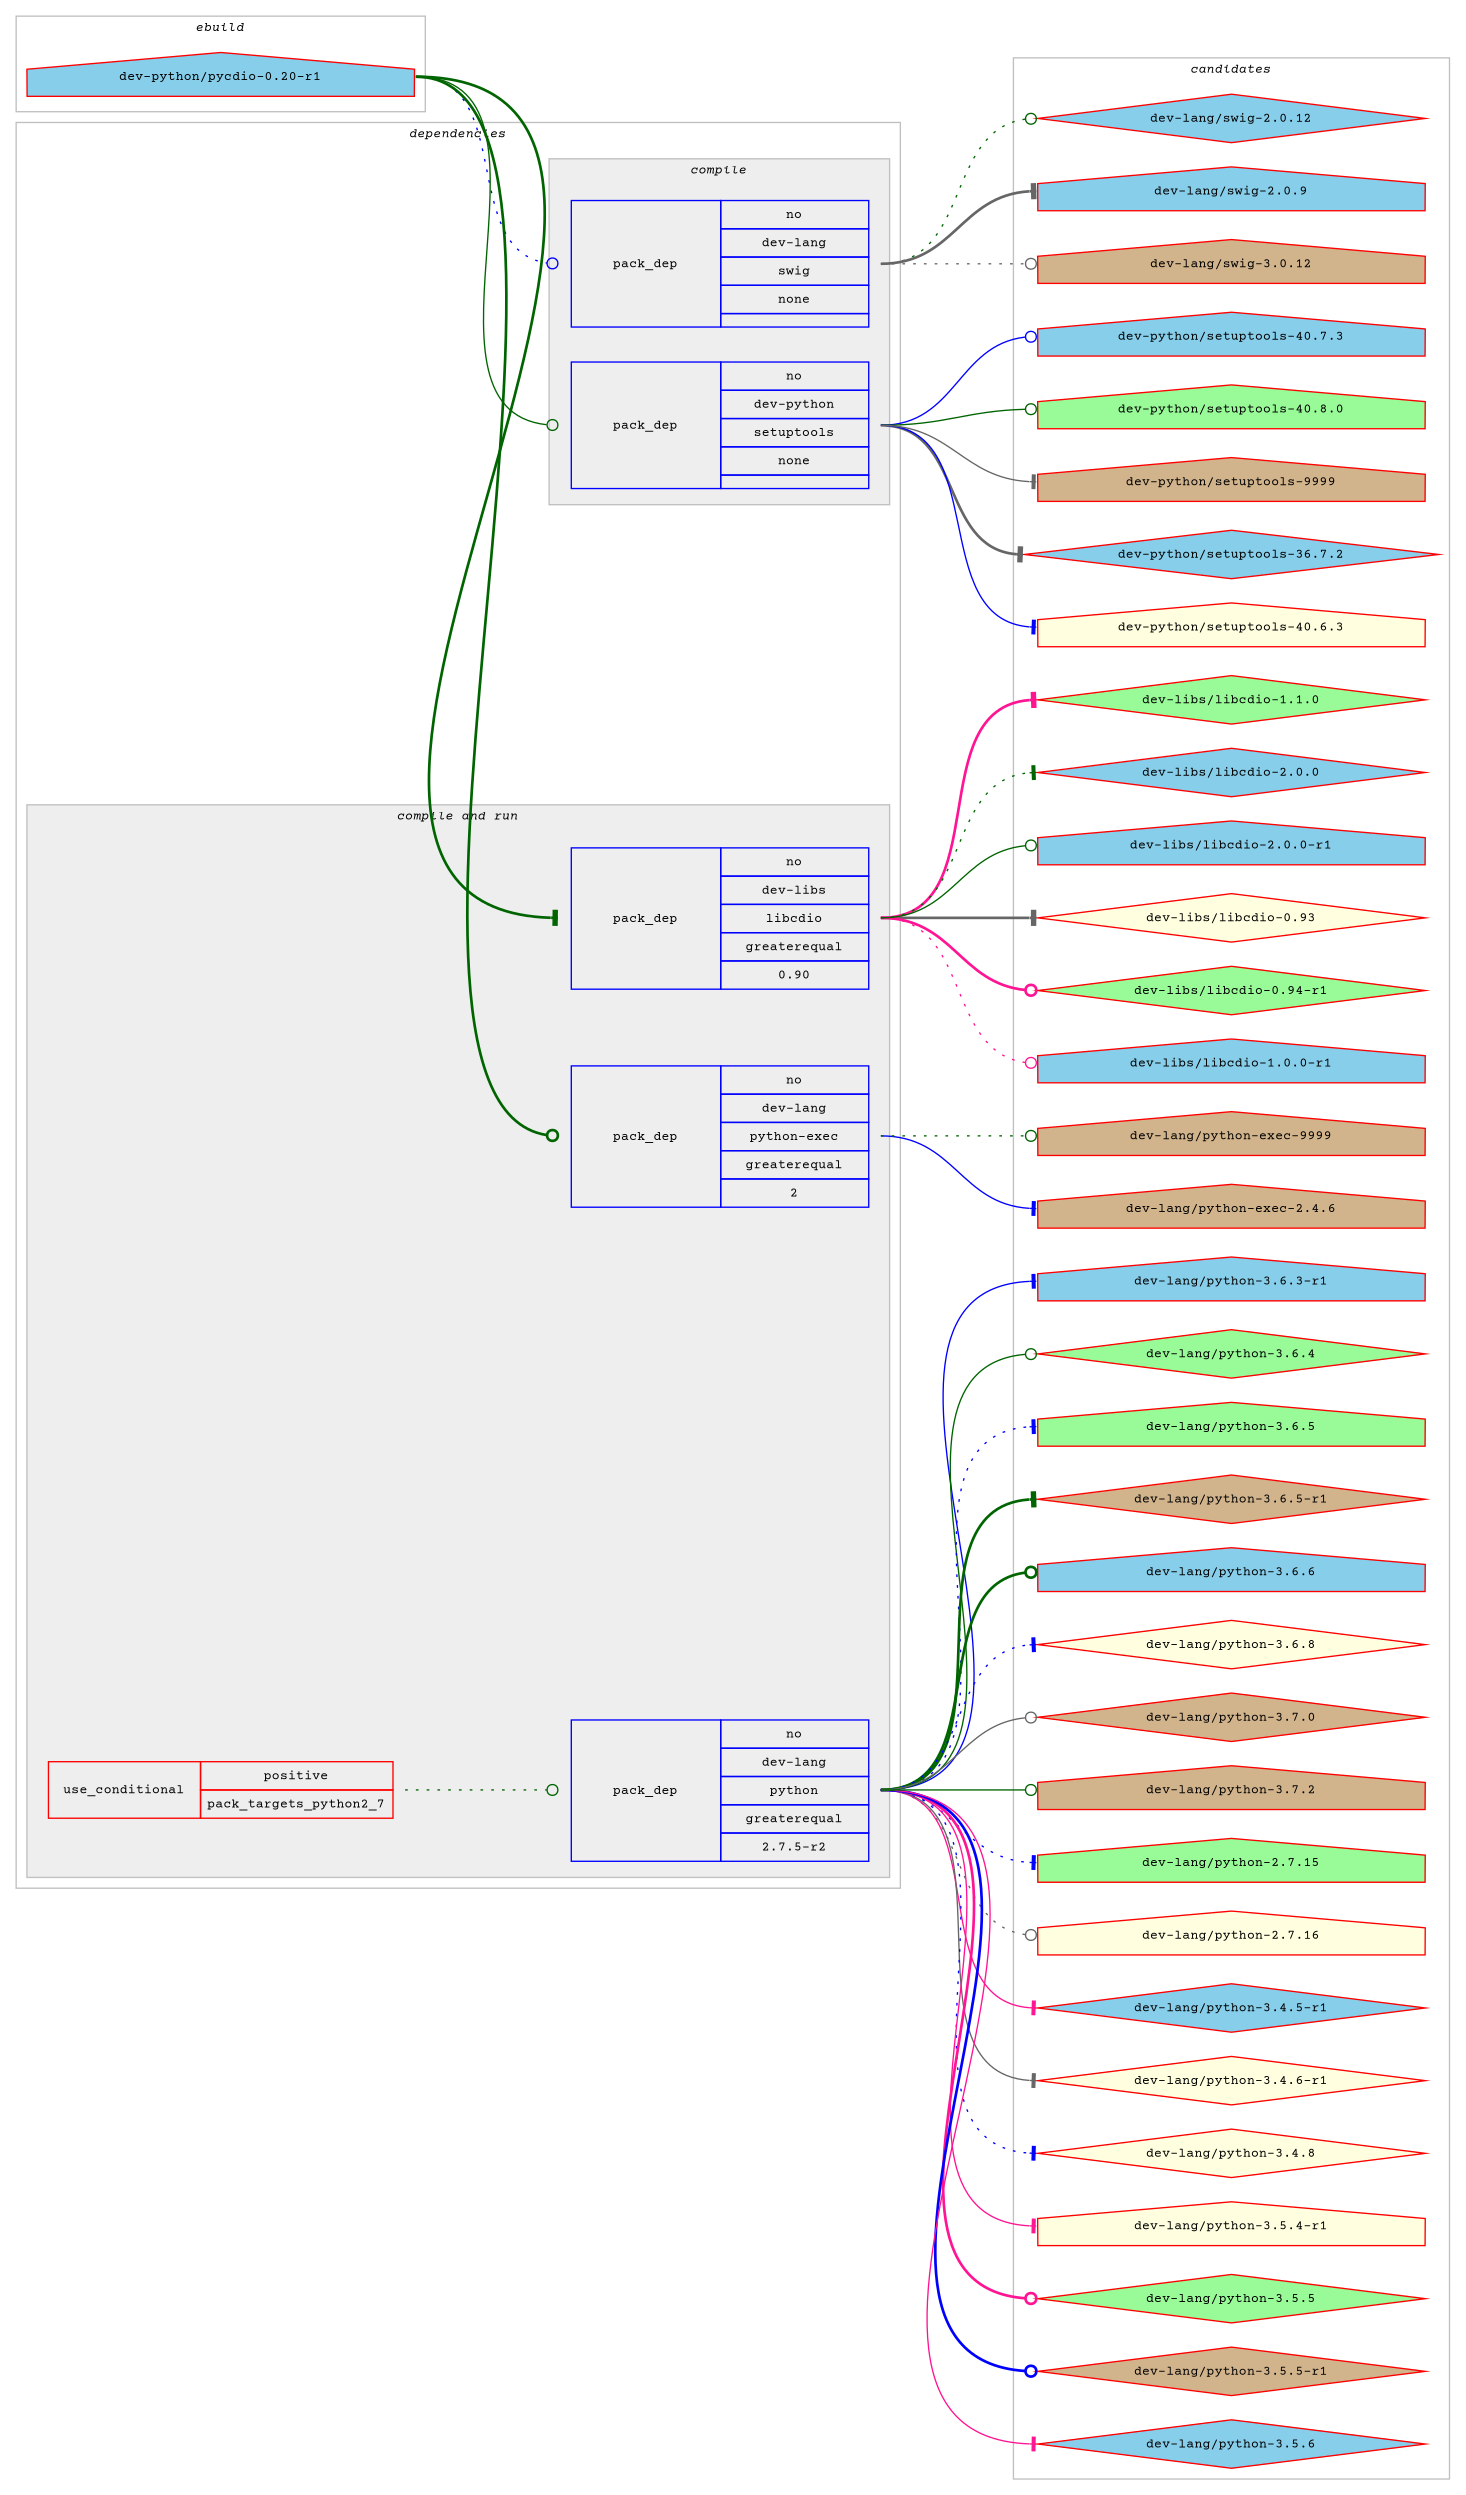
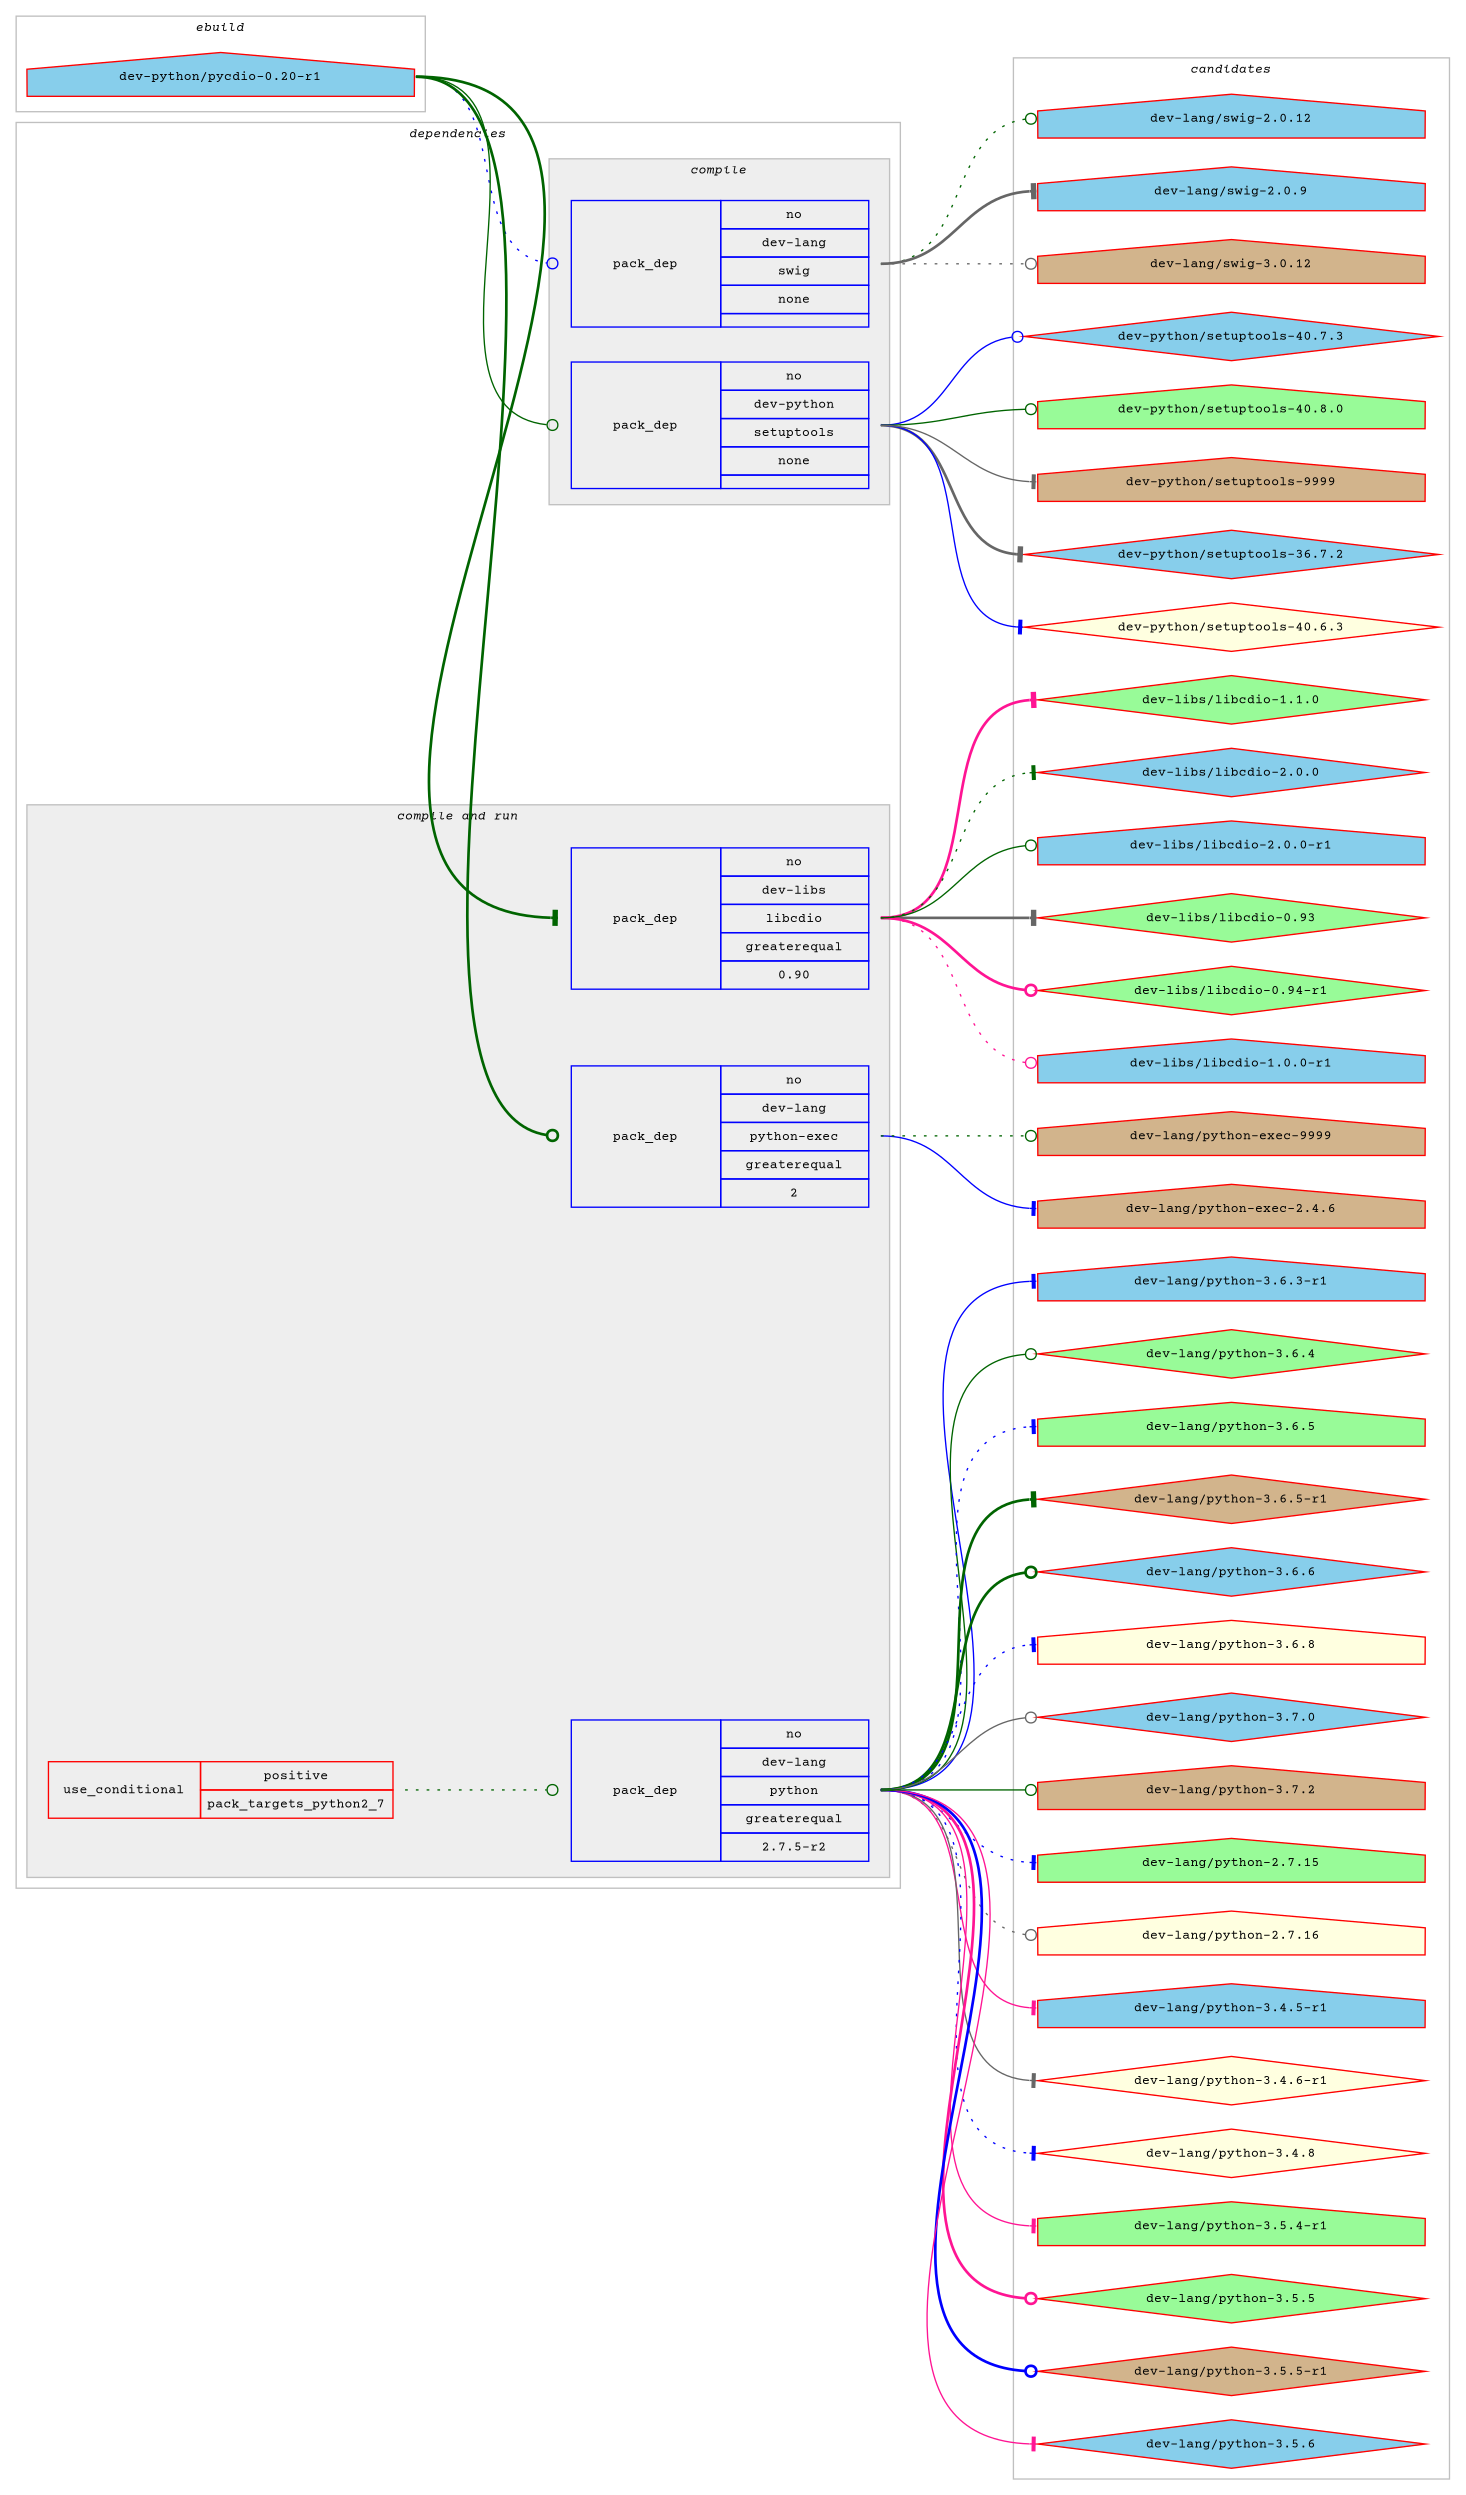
node "dev-lang/swig-2.0.12": shape diamond -> house
node "dev-python/setuptools-40.7.3": shape house -> diamond
node "dev-python/setuptools-40.6.3": shape house -> diamond
node "dev-libs/libcdio-0.93": fillcolor lightyellow -> palegreen
node "dev-lang/python-3.6.6": shape house -> diamond
node "dev-lang/python-3.6.8": shape diamond -> house
node "dev-lang/python-3.7.0": fillcolor tan -> skyblue
node "dev-lang/python-3.4.5-r1": shape diamond -> house
node "dev-lang/python-3.5.4-r1": fillcolor lightyellow -> palegreen
